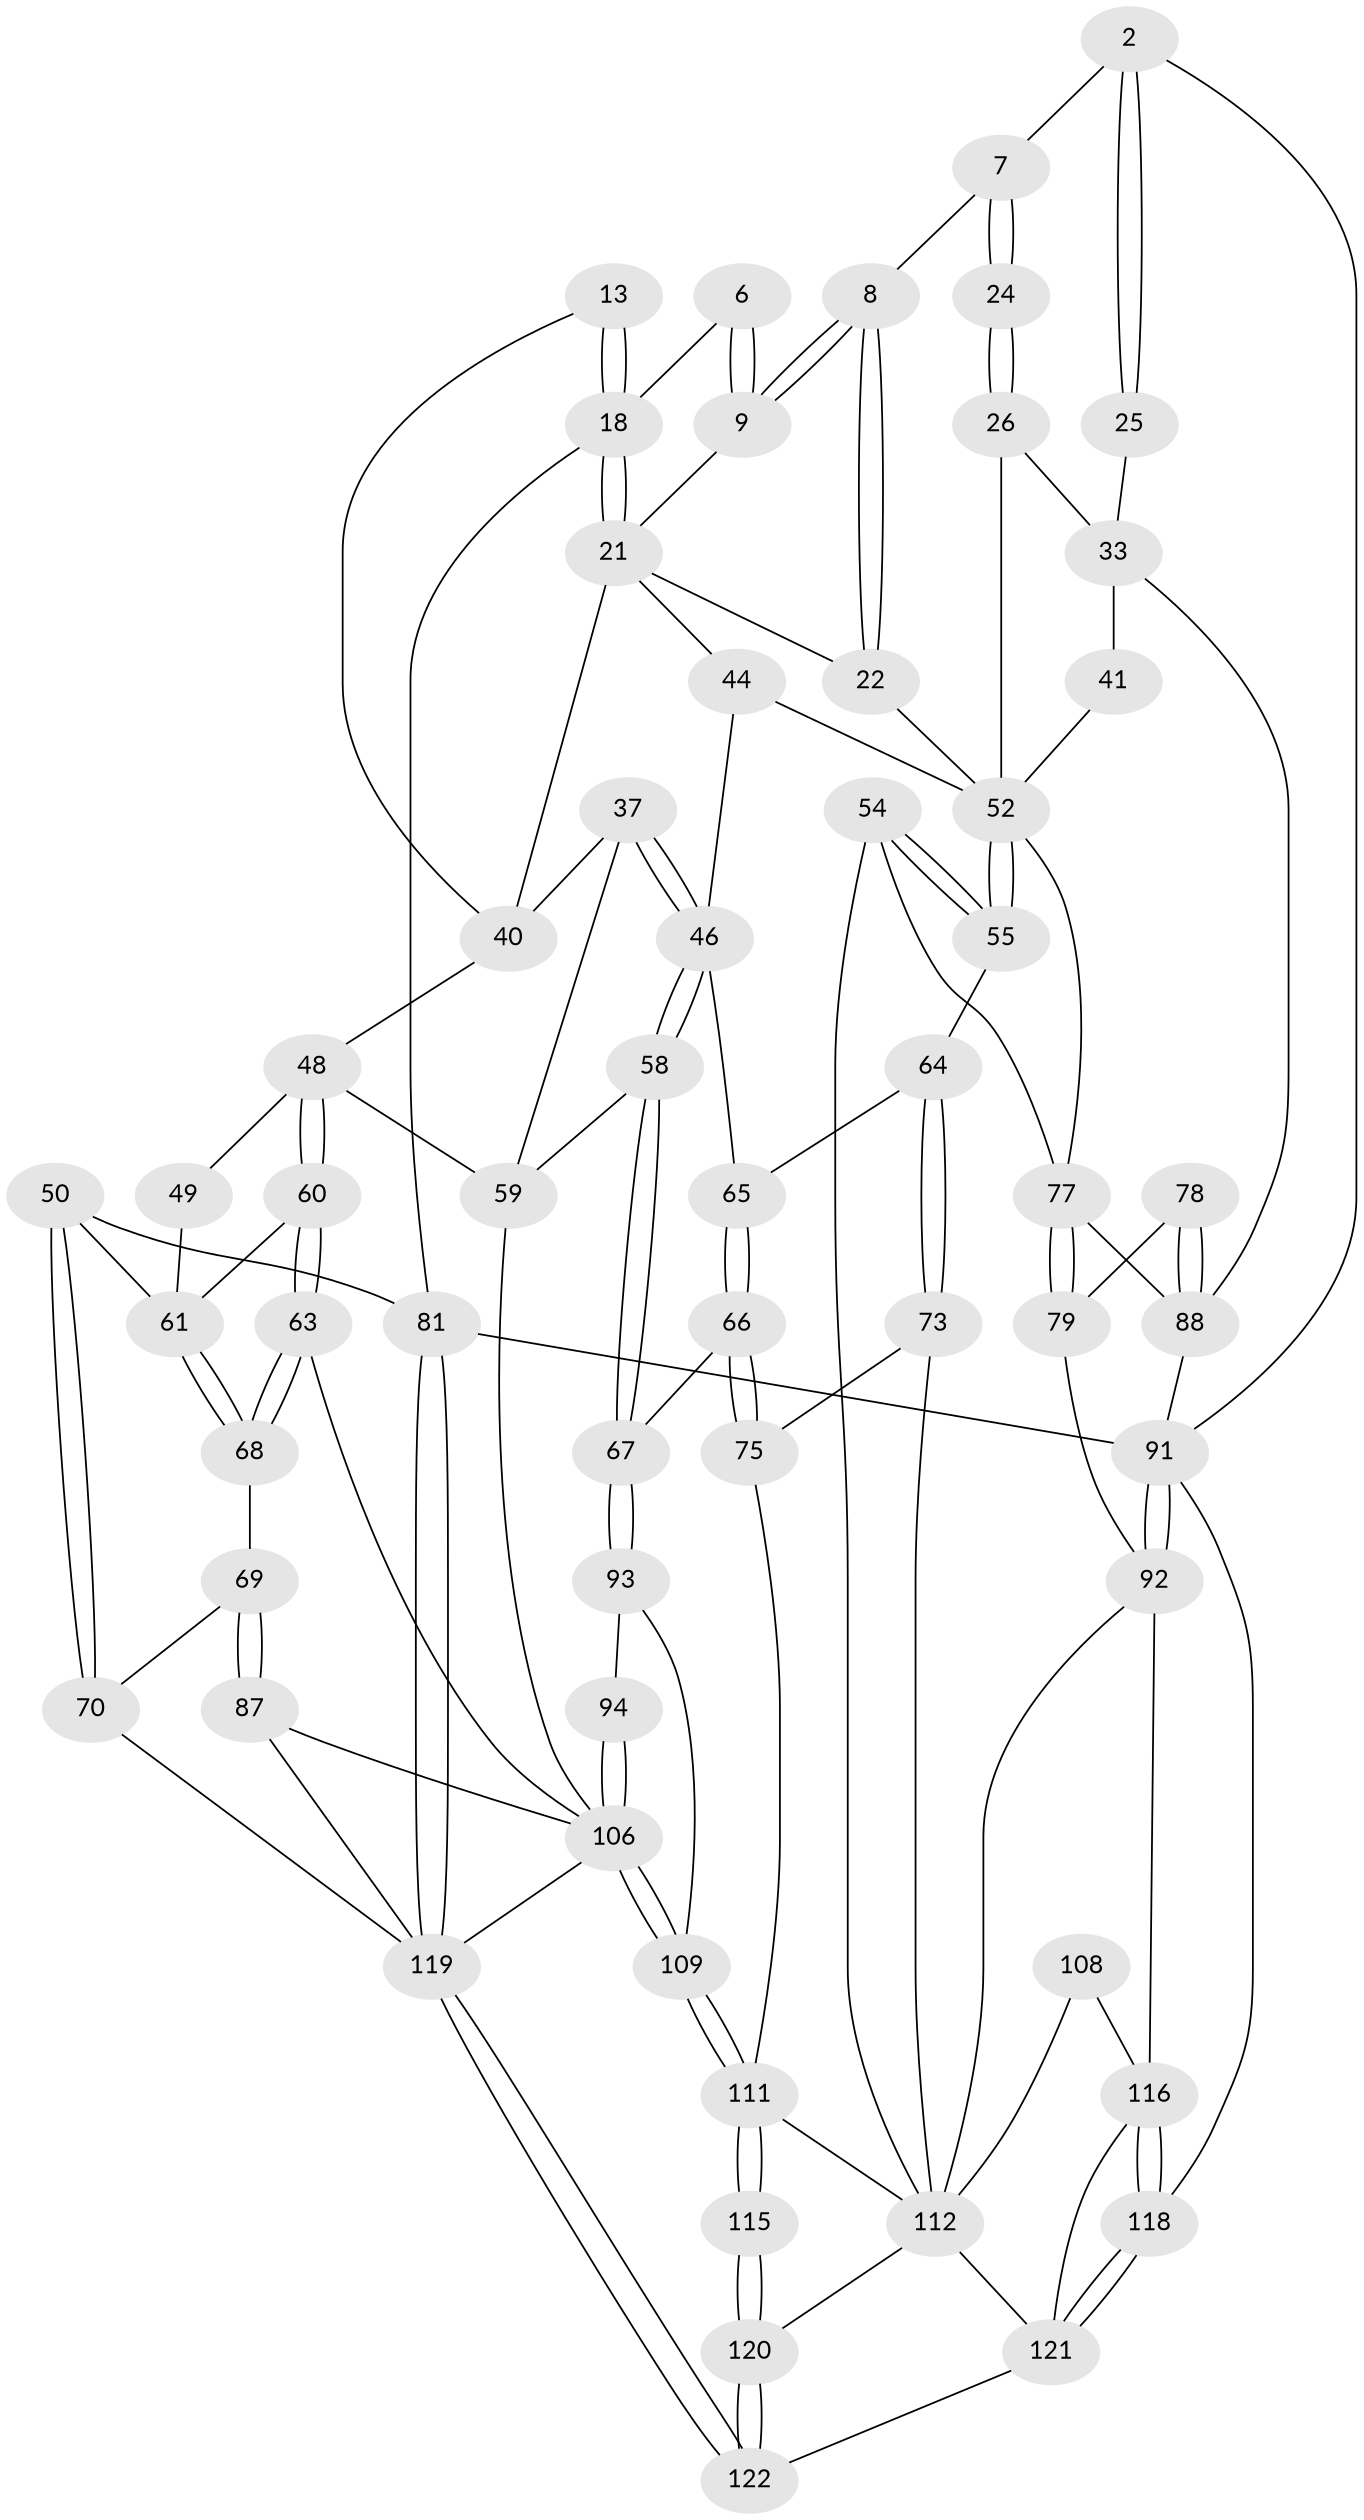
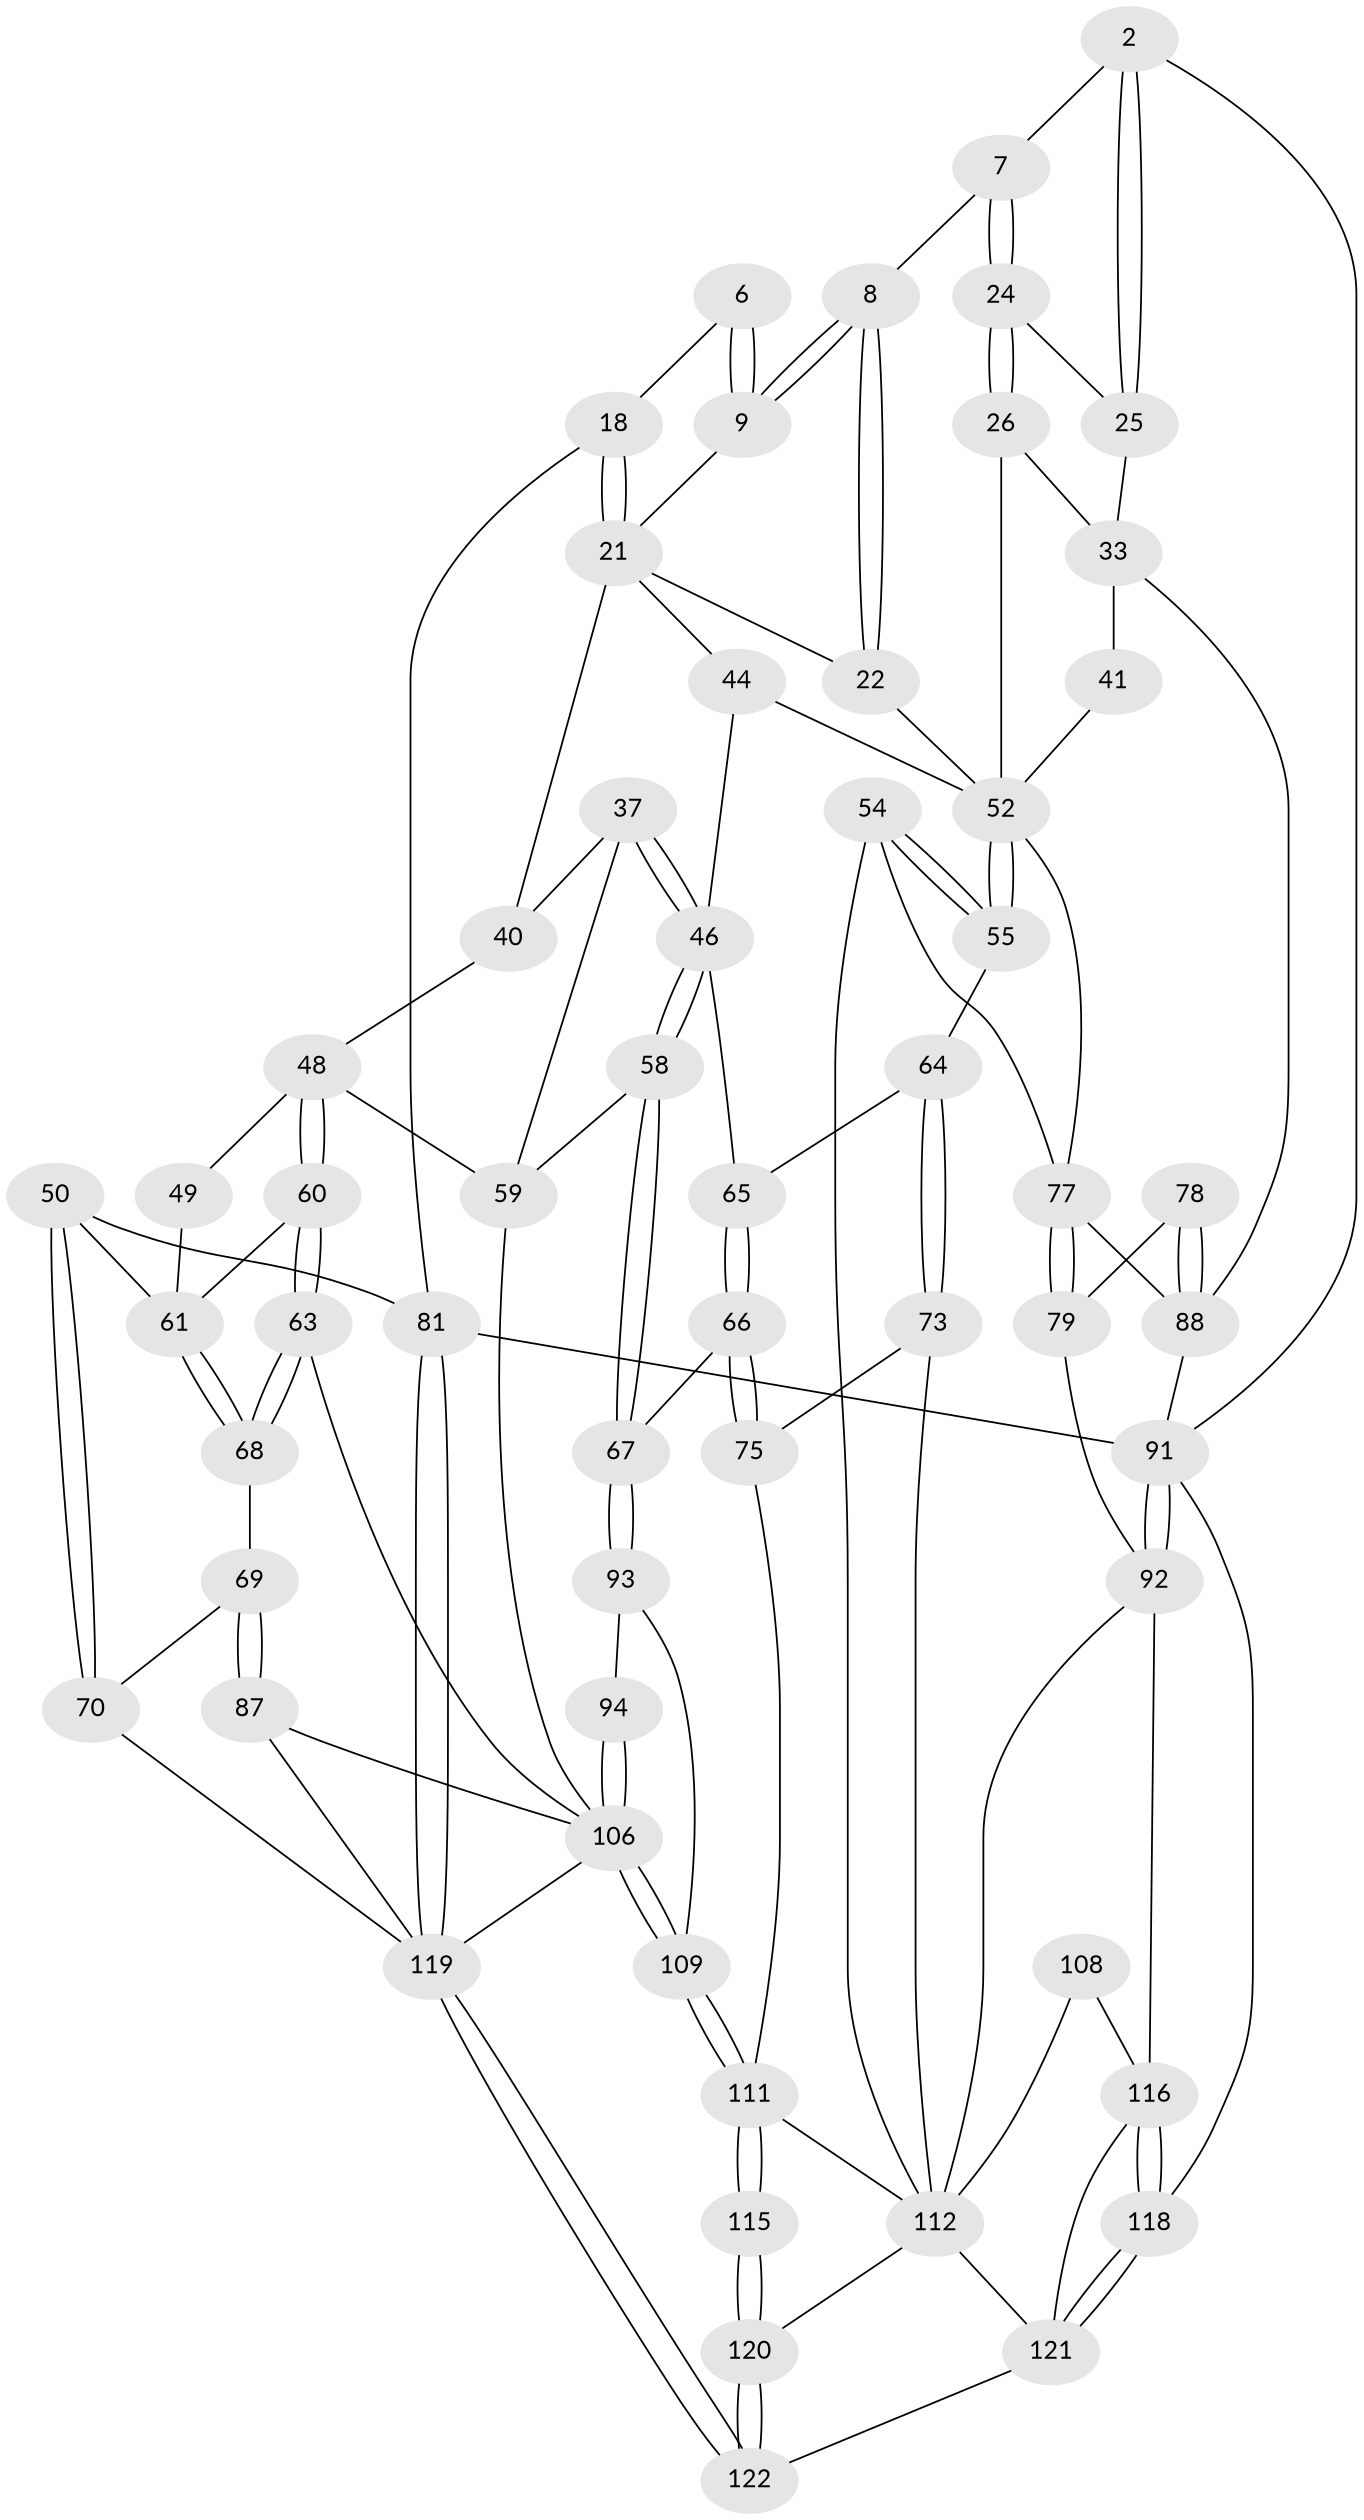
node "13": removed
edge "24" -- "25": added
